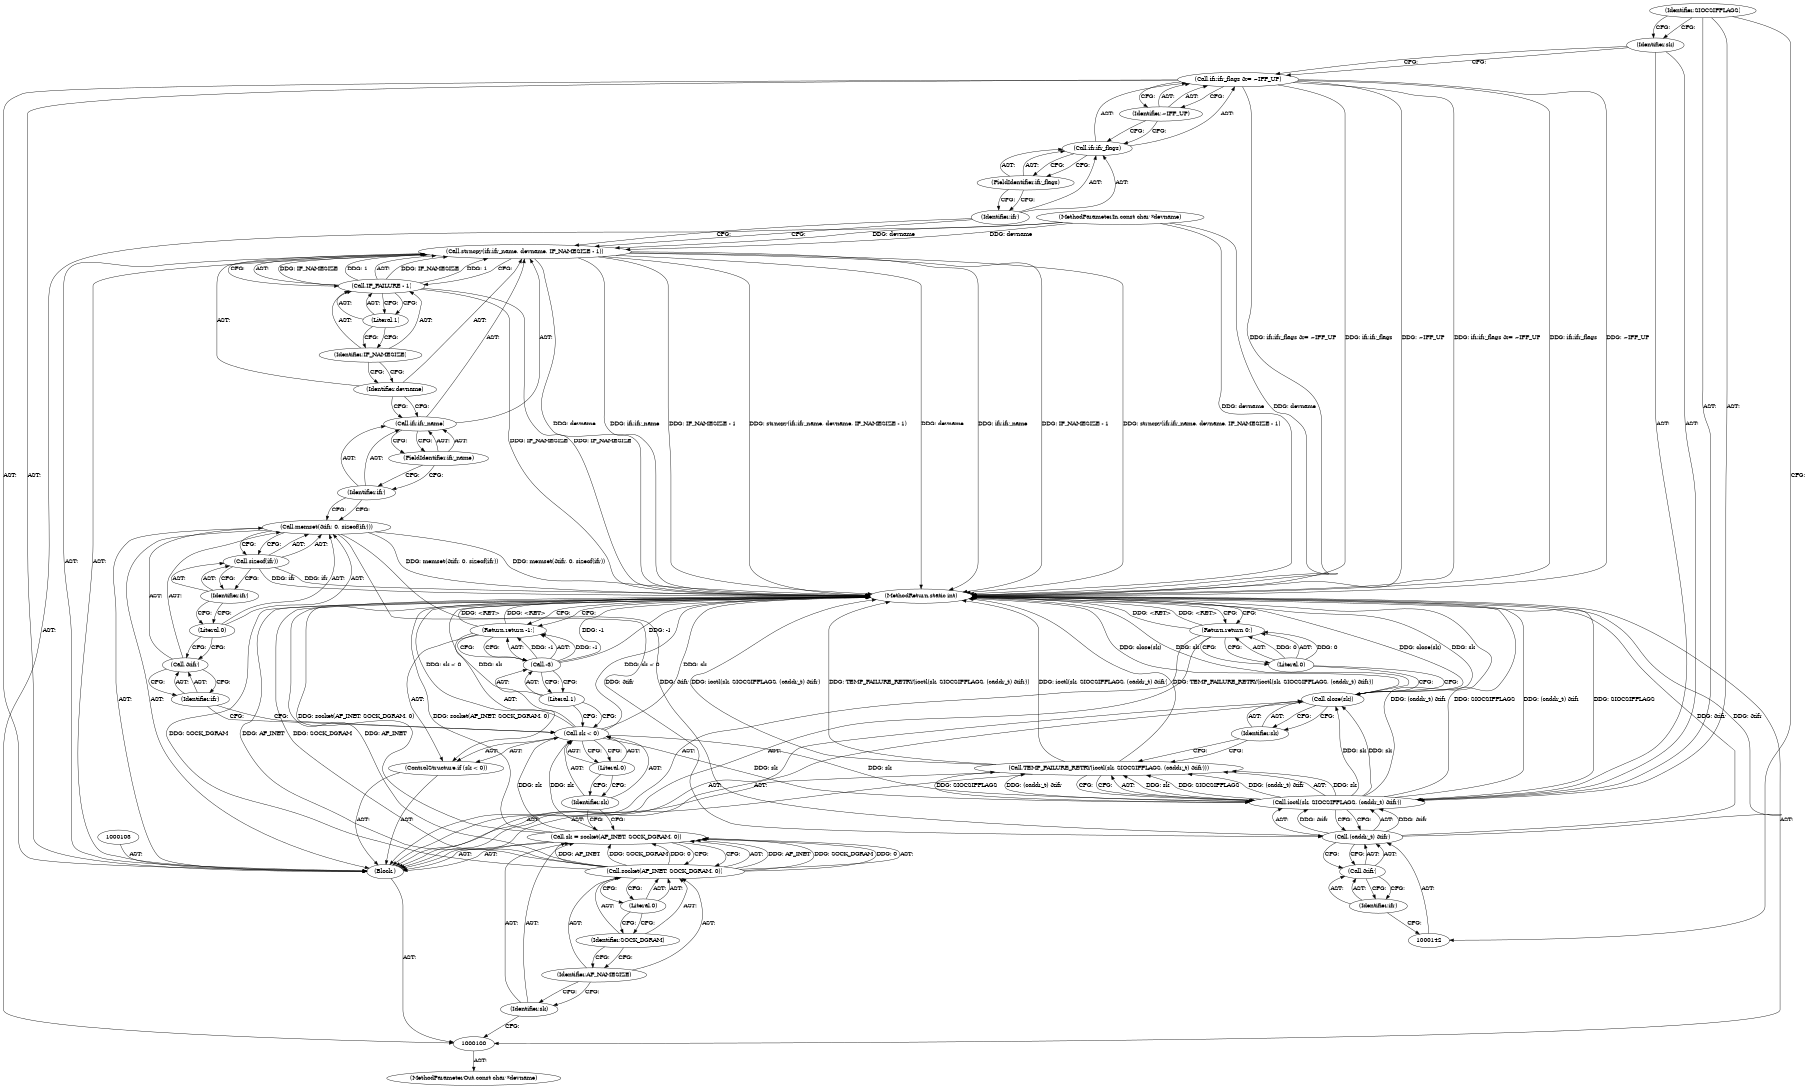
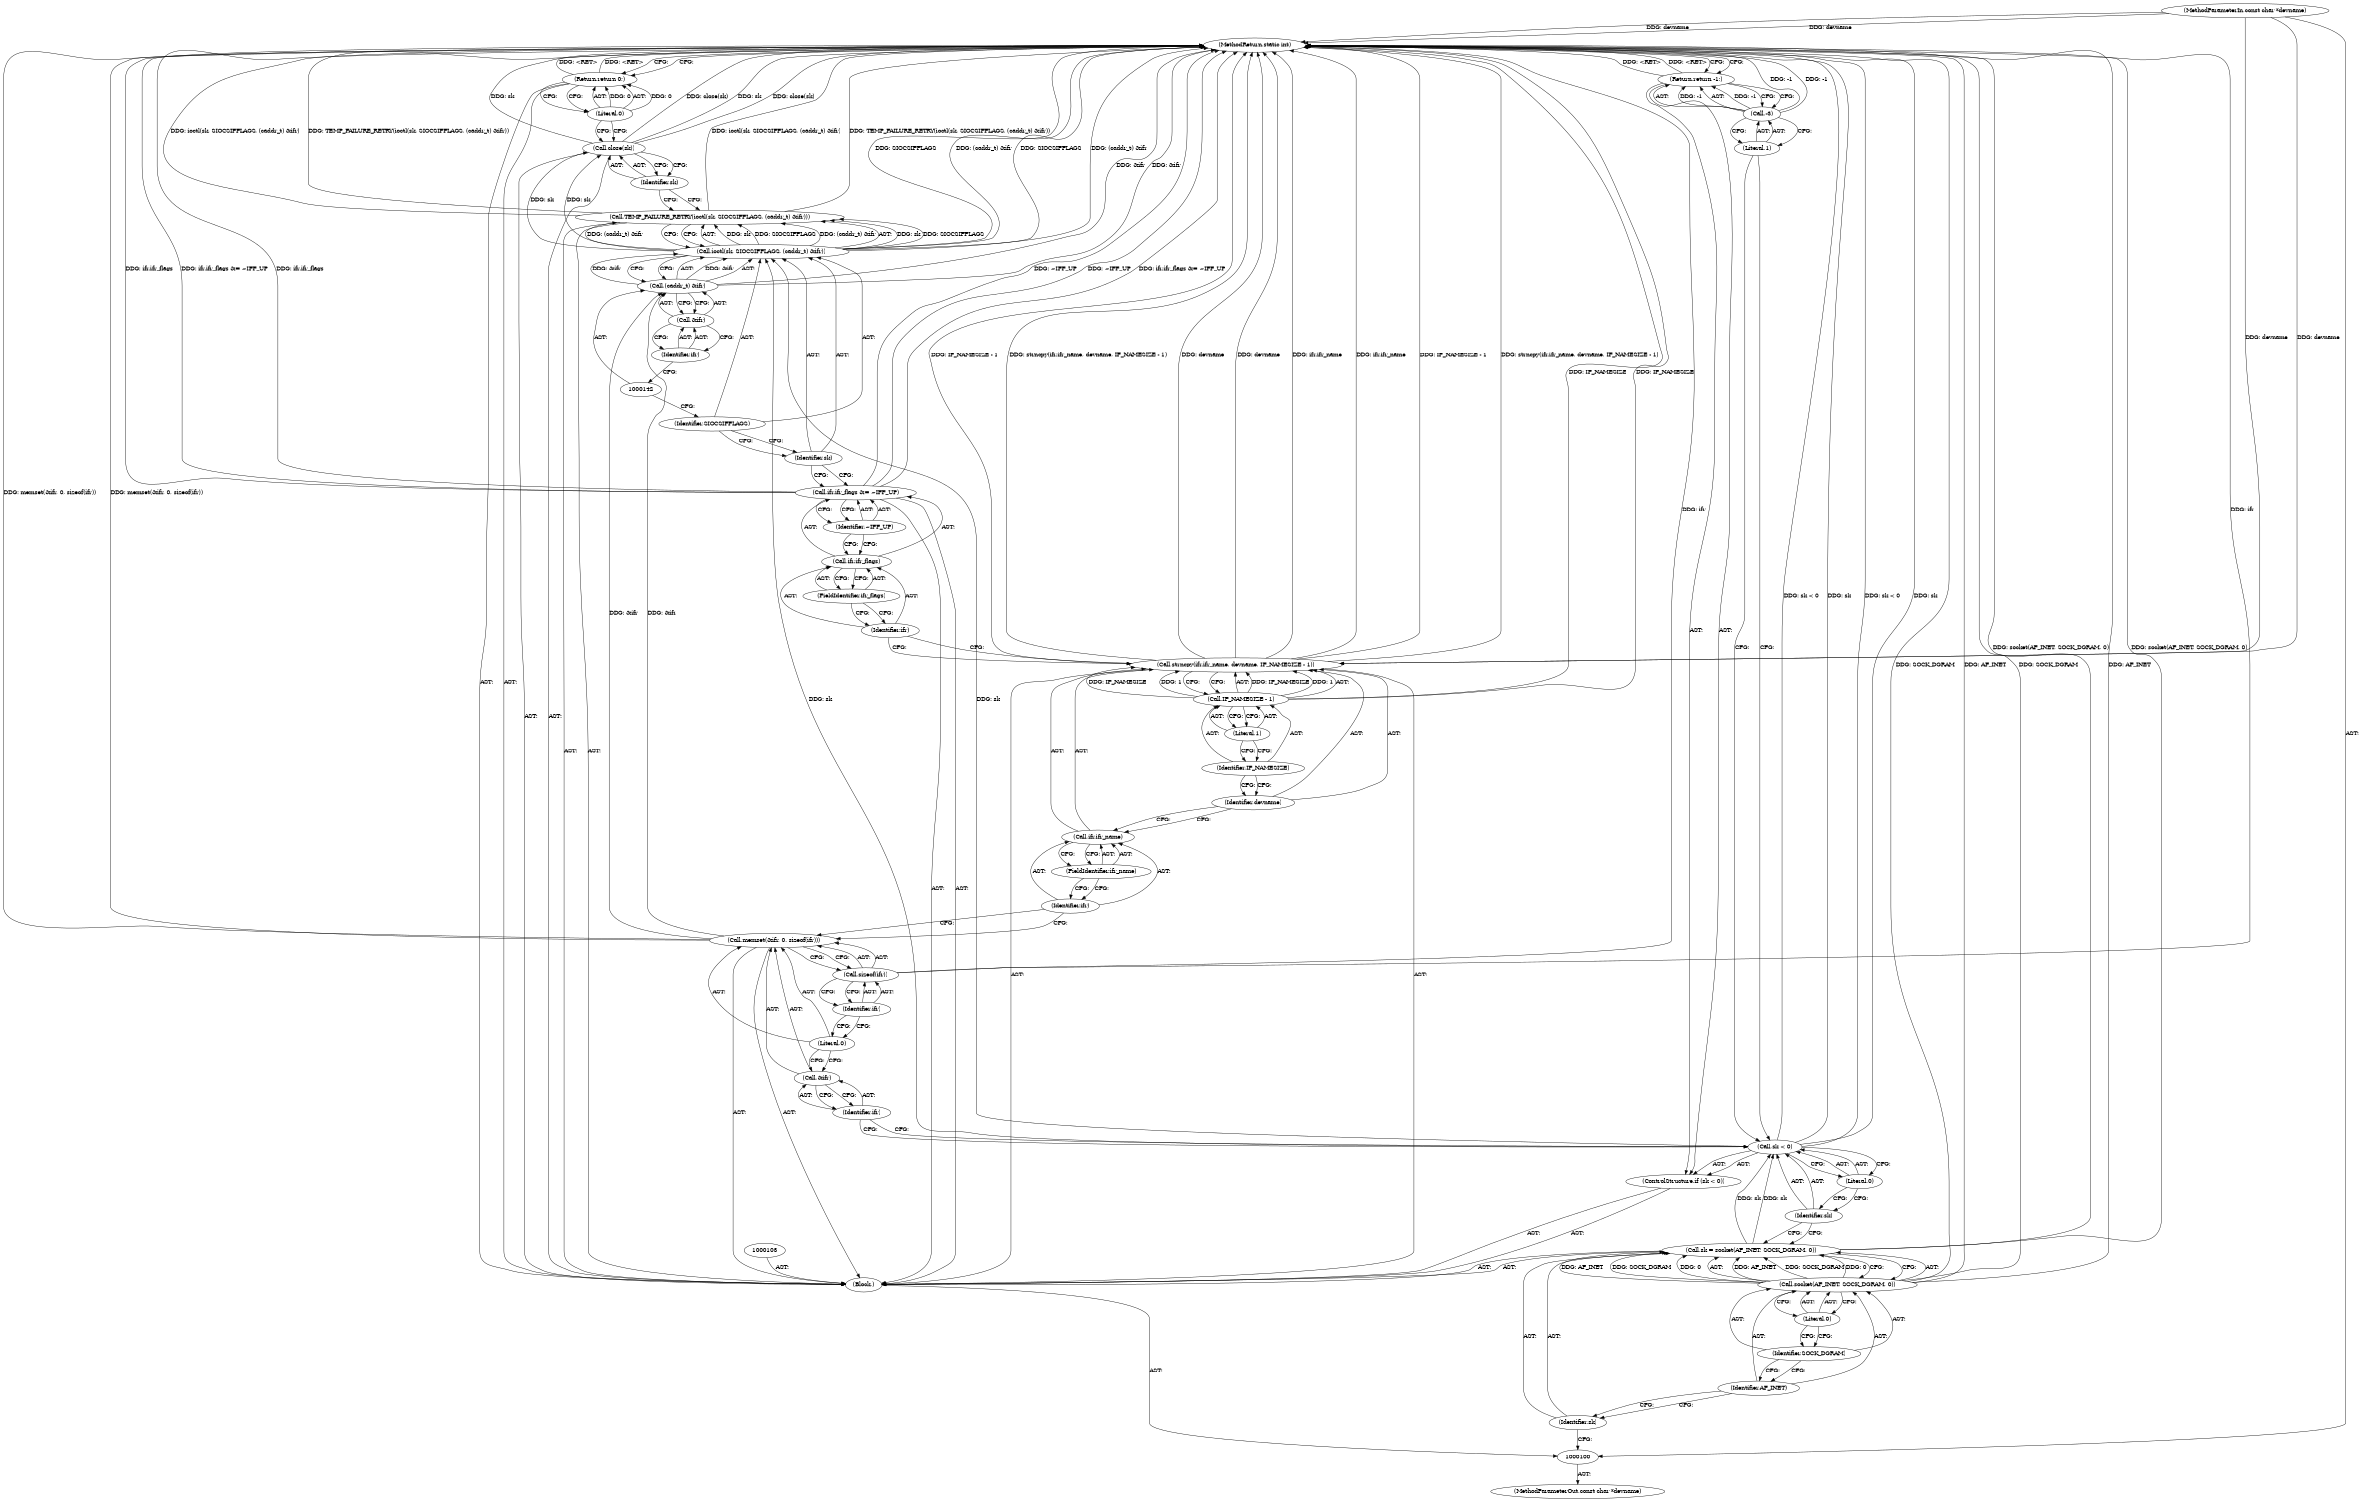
node "(Call,IF_FAILURE - 1)": label "(Call,IF_FAILURE - 1)" -> "(Call,IF_NAMESIZE - 1)"
edge "(Identifier,SIOCSIFFLAGS)" -> "1000142": reversed
node "(Identifier,AF_NAMESIZE)": label "(Identifier,AF_NAMESIZE)" -> "(Identifier,AF_INET)"
edge "(MethodReturn,static int)" -> "1000100": removed, label "AST:"
